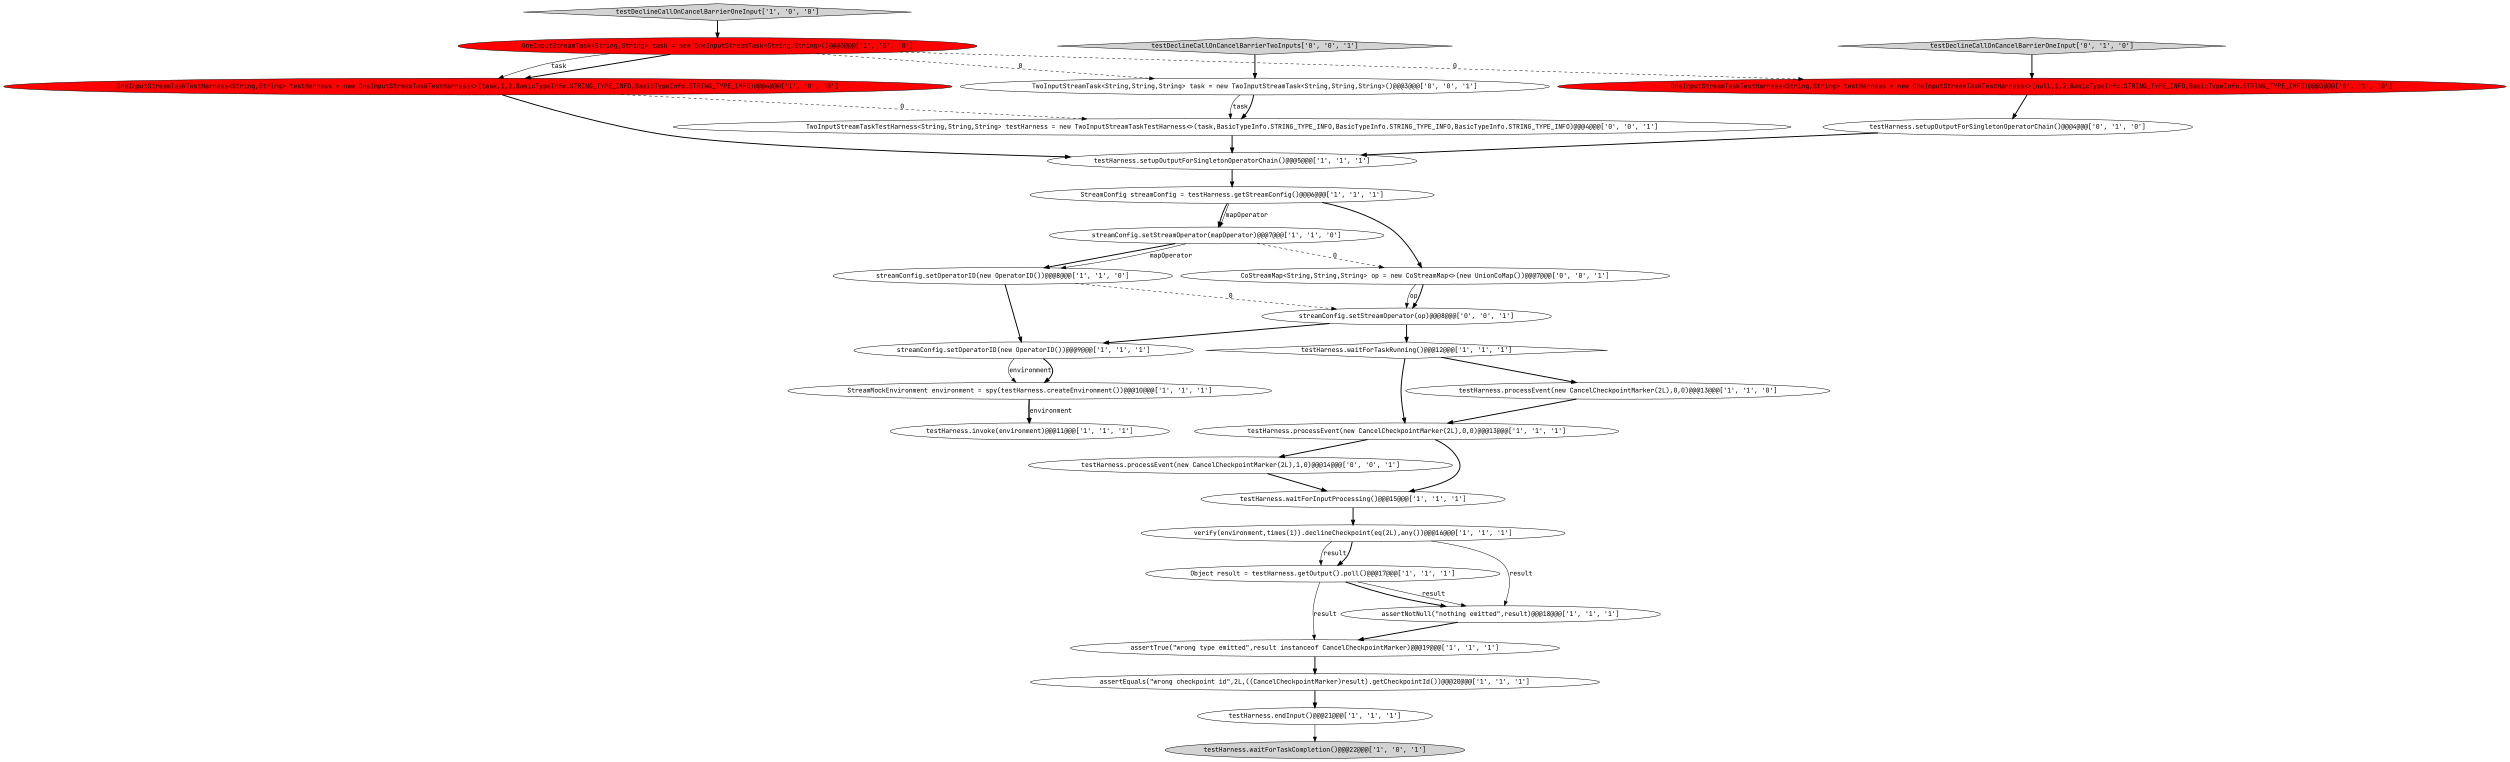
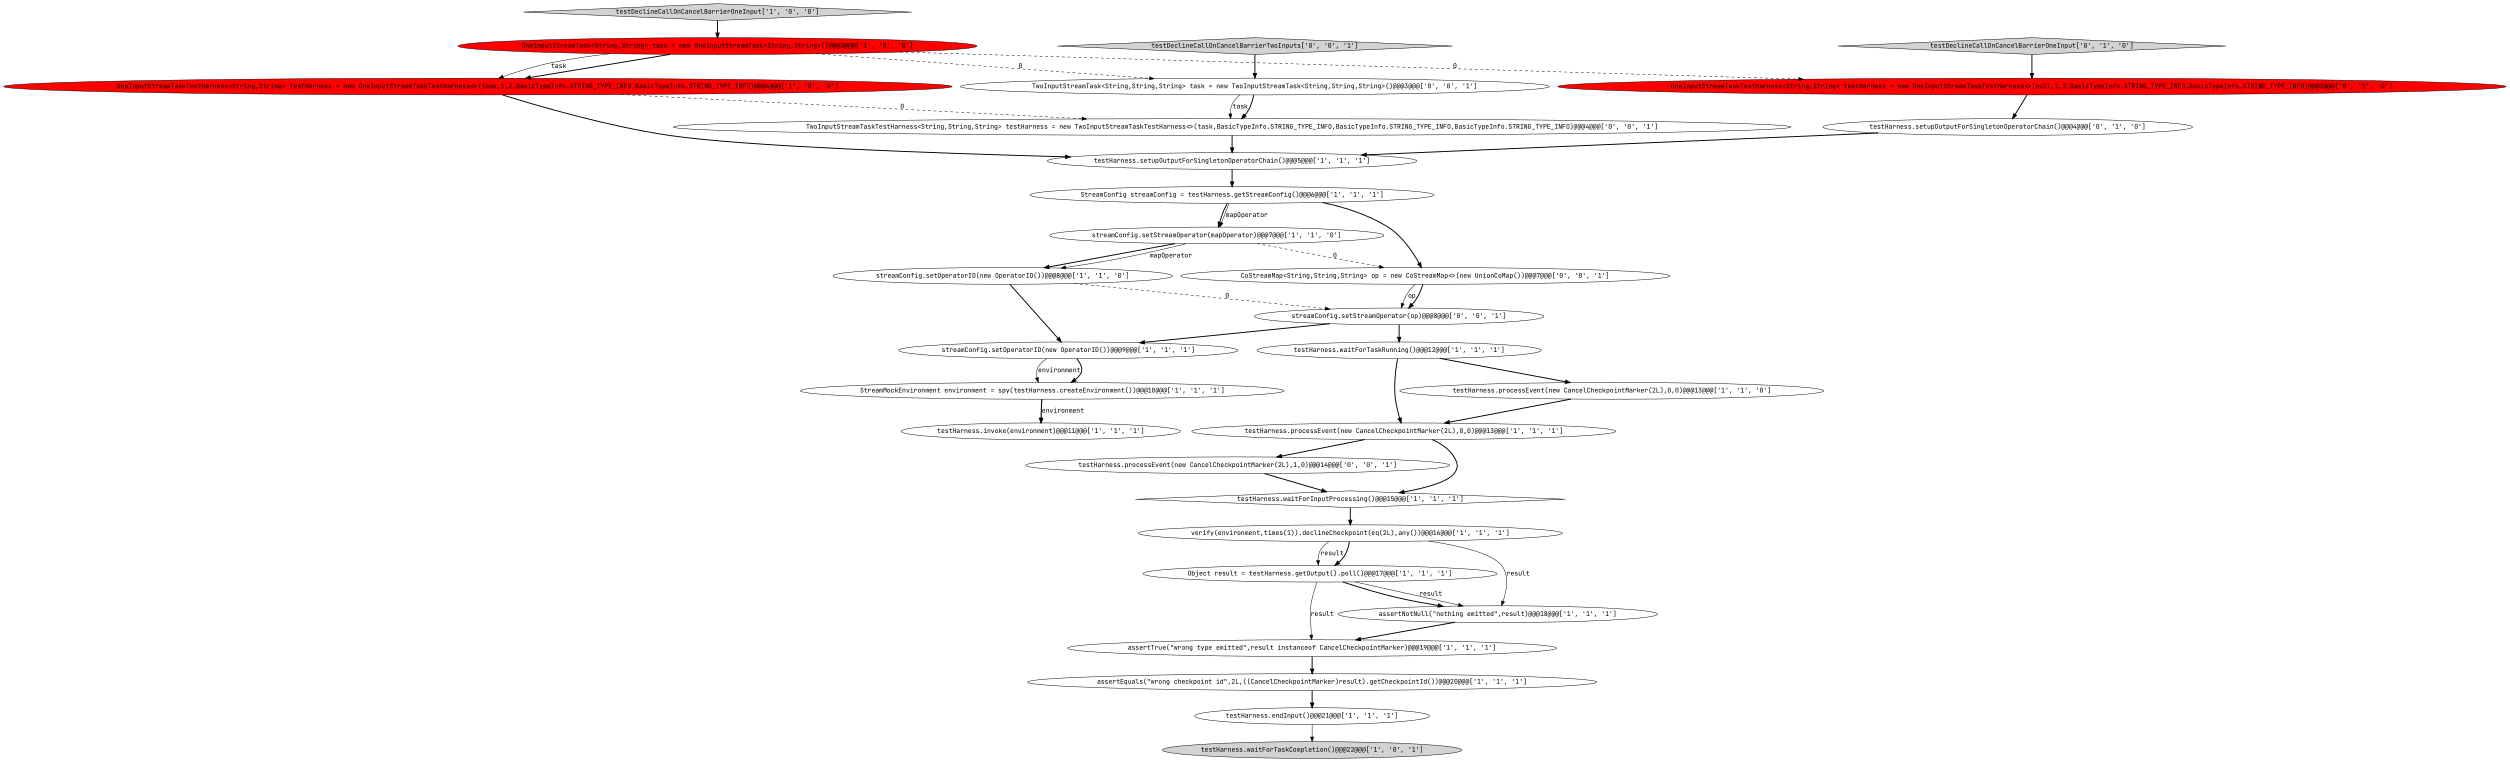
node "testHarness.waitForTaskRunning()@@@12@@@['1', '1', '1']": shape diamond -> ellipse
node "testHarness.waitForInputProcessing()@@@15@@@['1', '1', '1']": shape ellipse -> diamond
